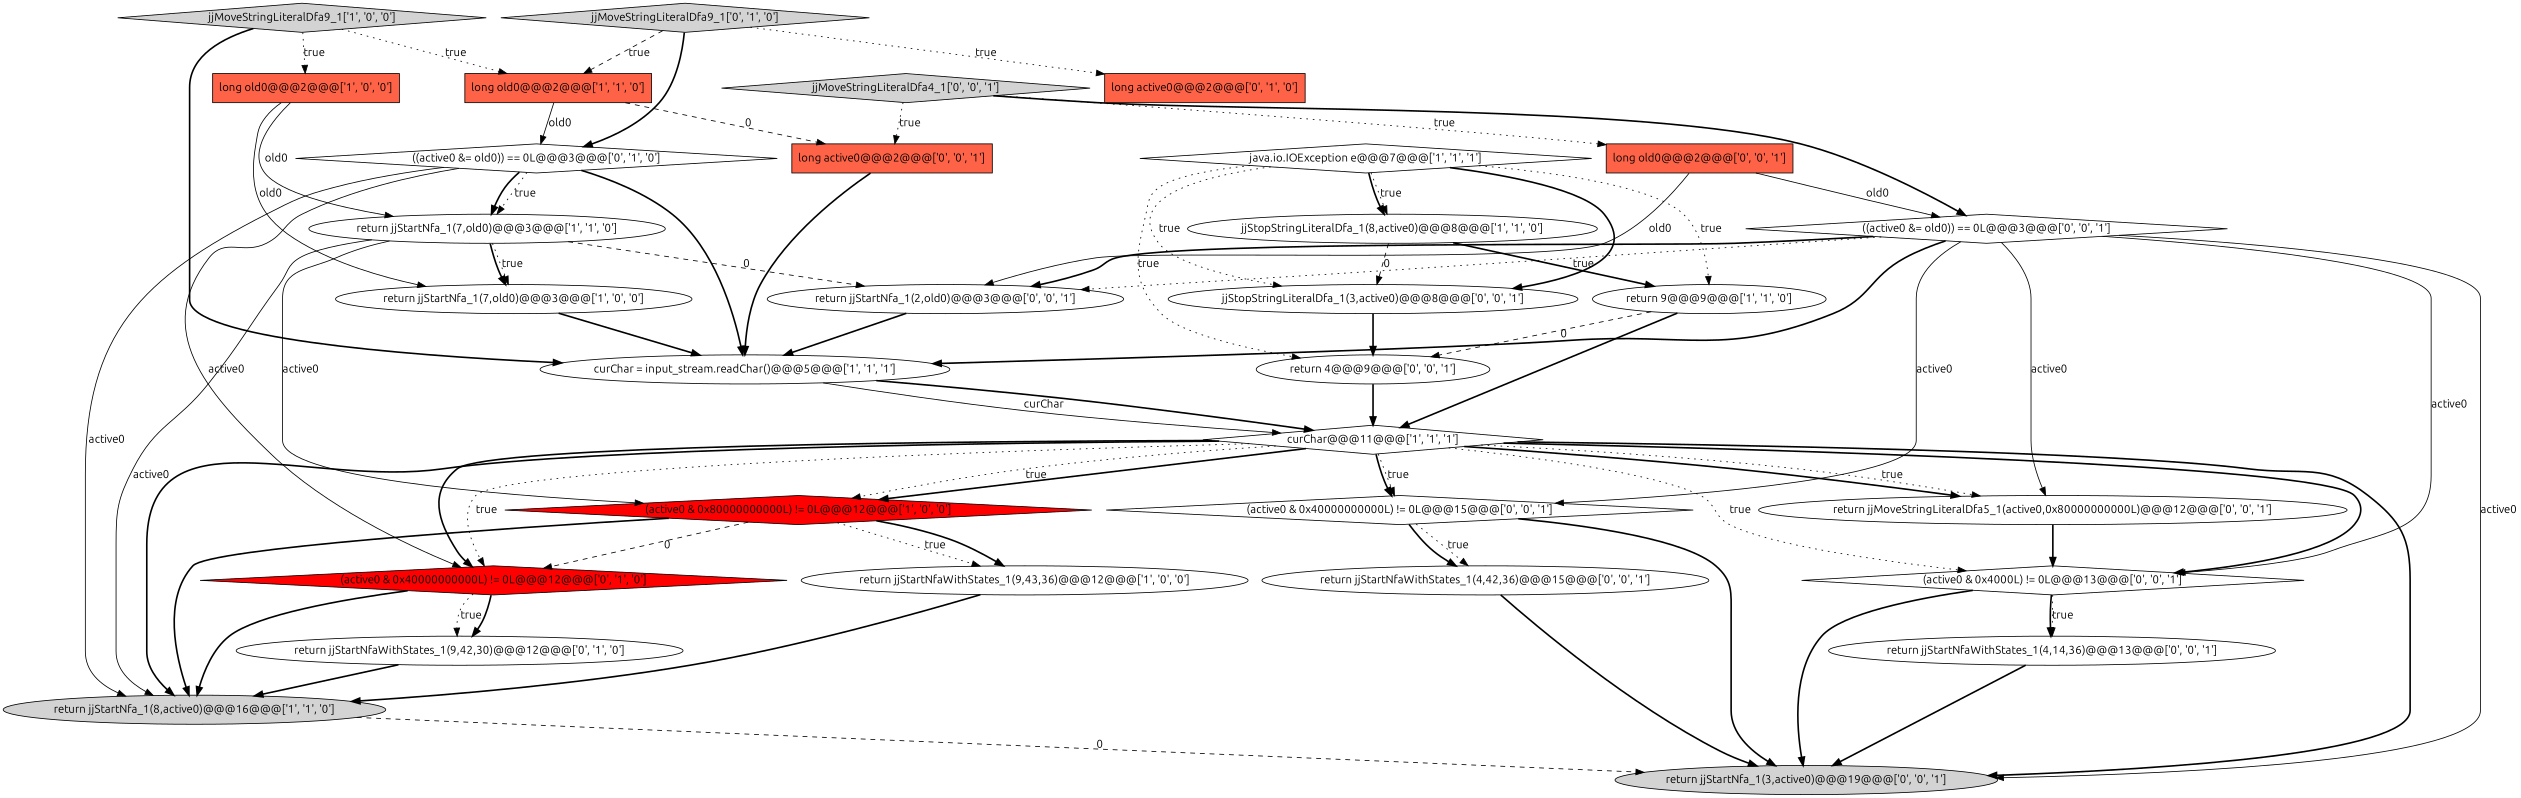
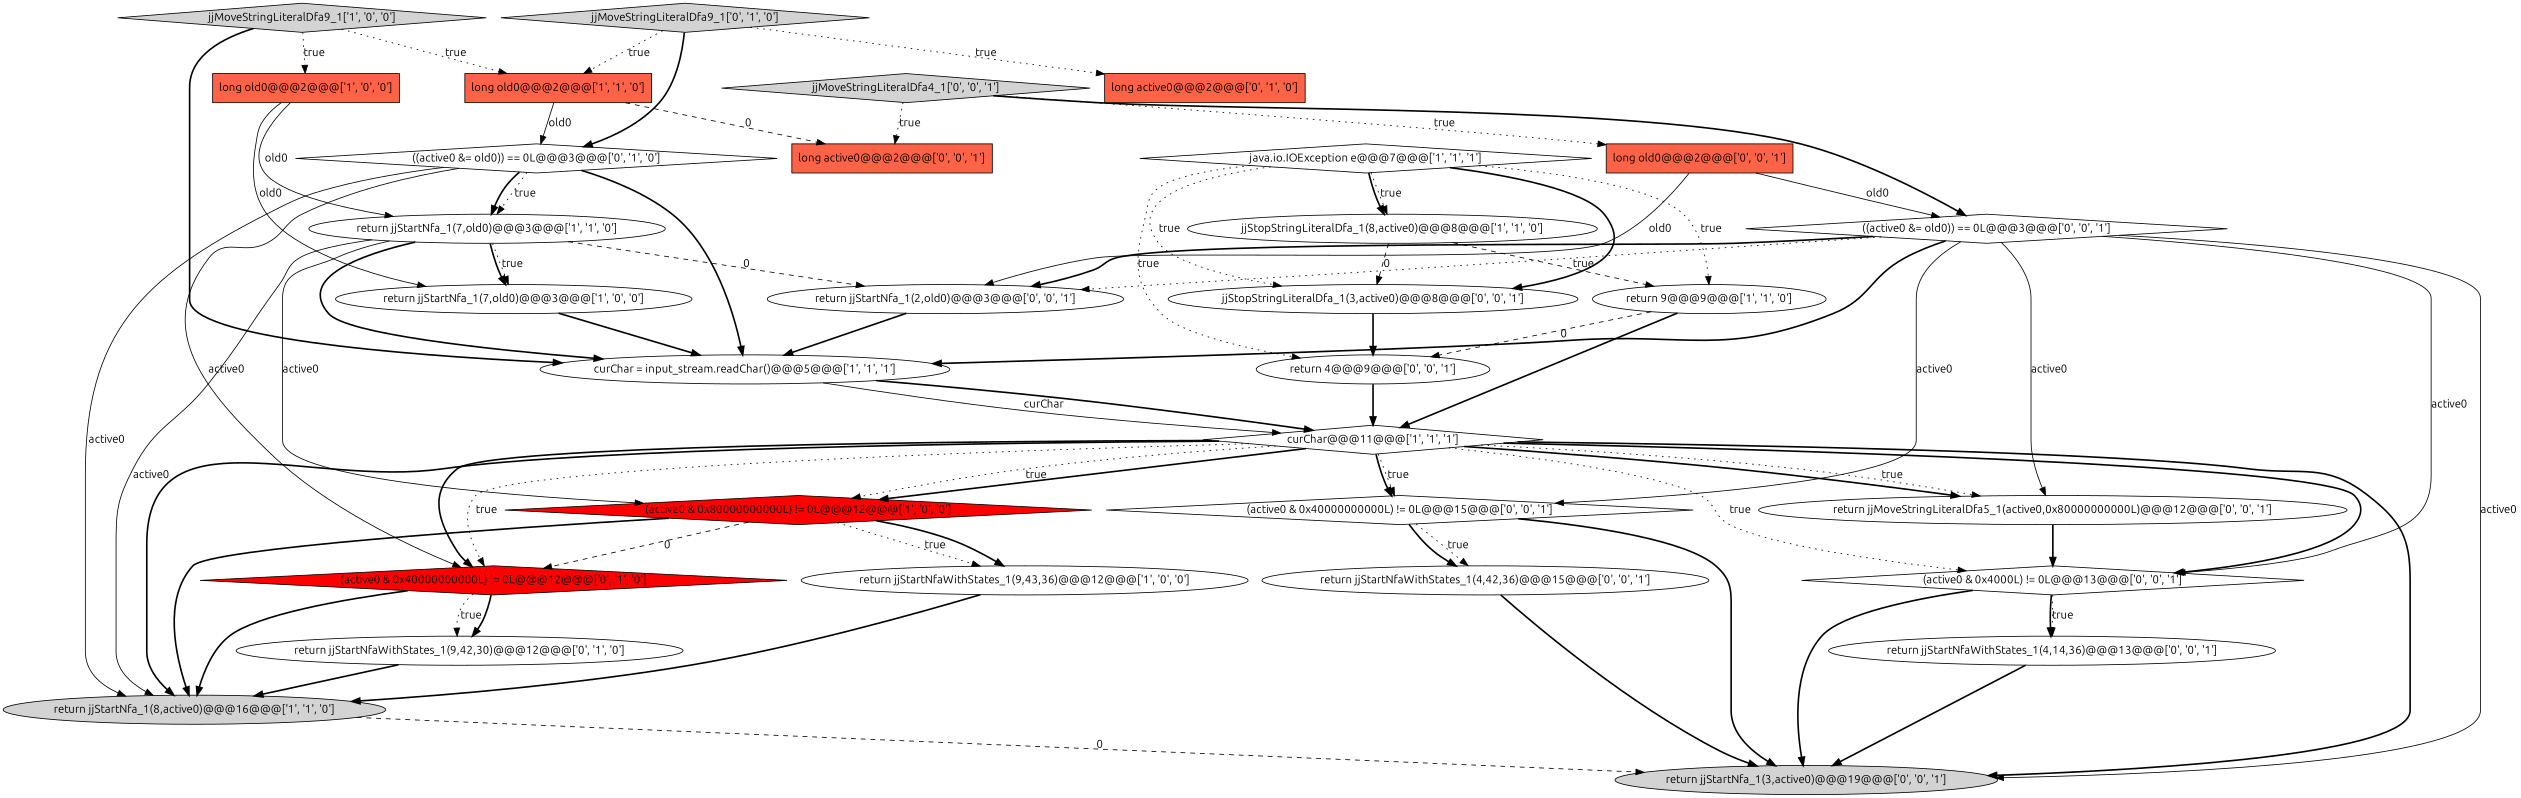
edge "jjMoveStringLiteralDfa9_1['0', '1', '0']" -> "long old0@@@2@@@['1', '1', '0']": style dashed -> dotted
edge "long active0@@@2@@@['0', '0', '1']" -> "curChar = input_stream.readChar()@@@5@@@['1', '1', '1']": now "return jjStartNfa_1(7,old0)@@@3@@@['1', '1', '0']" -> "curChar = input_stream.readChar()@@@5@@@['1', '1', '1']"
edge "jjStopStringLiteralDfa_1(8,active0)@@@8@@@['1', '1', '0']" -> "return 9@@@9@@@['1', '1', '0']": style bold -> dashed
